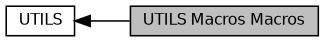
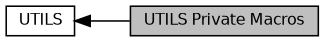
node "UTILS Macros Macros": label "UTILS Macros Macros" -> "UTILS Private Macros"
